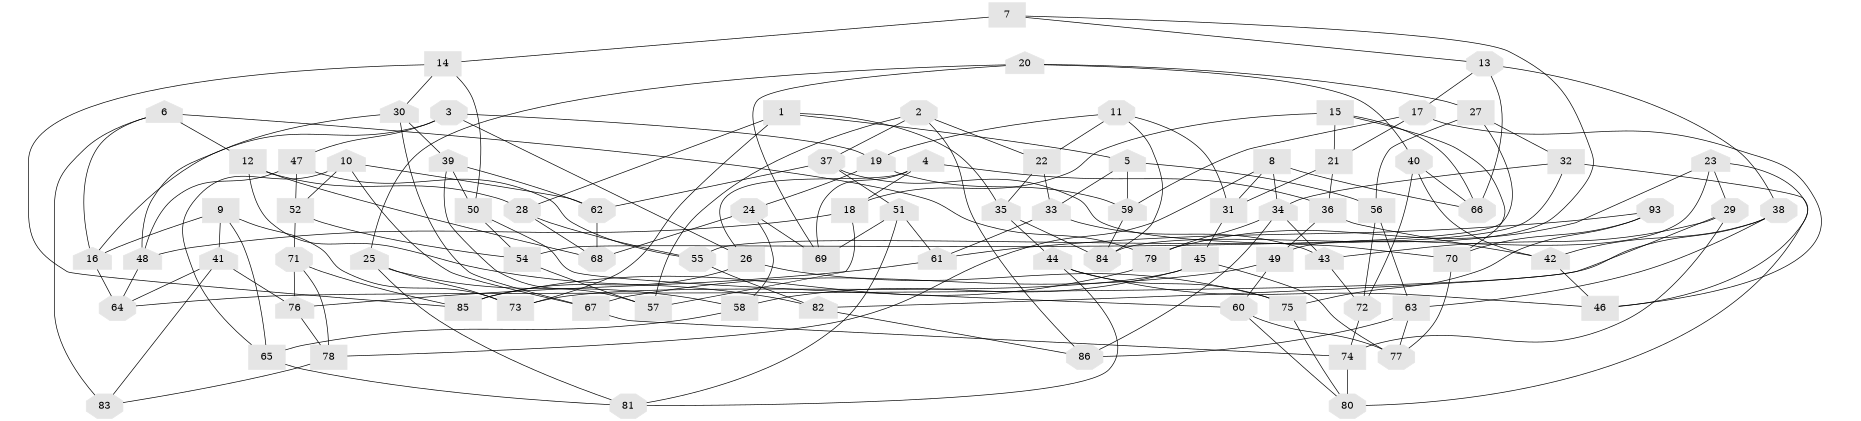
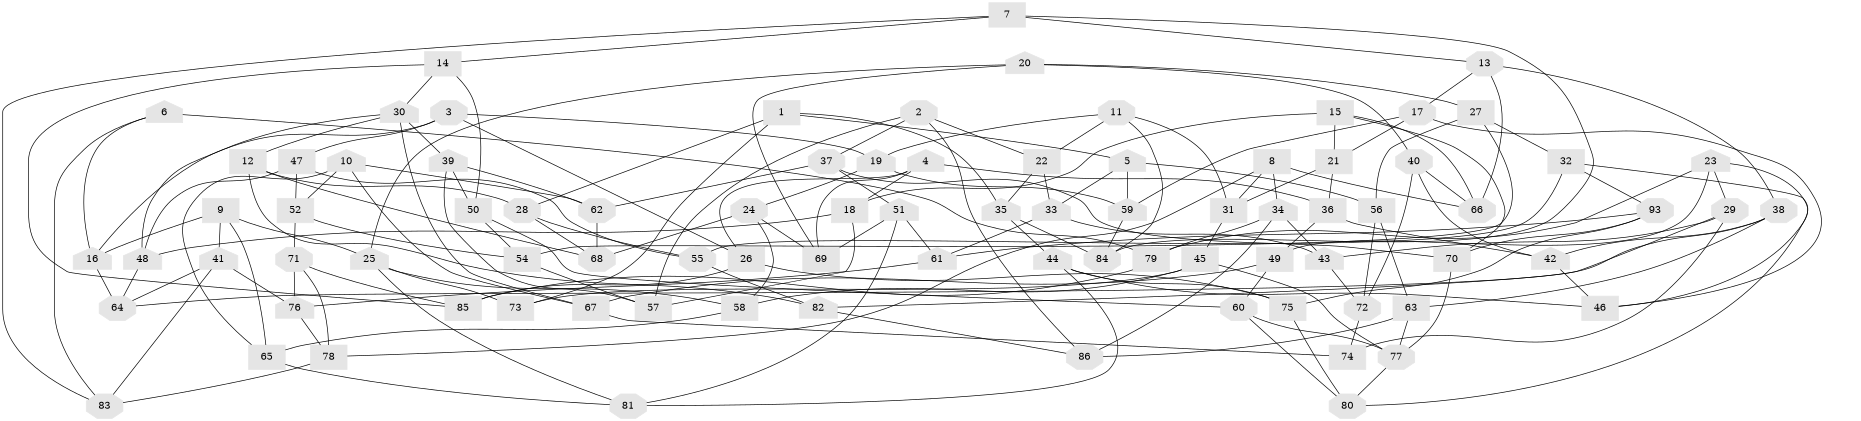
edge "7" -- "83": added
edge "6" -- "12": now "30" -- "12"
edge "32" -- "34": now "32" -- "93"
edge "9" -- "73": now "9" -- "25"
edge "74" -- "80": now "77" -- "80"
